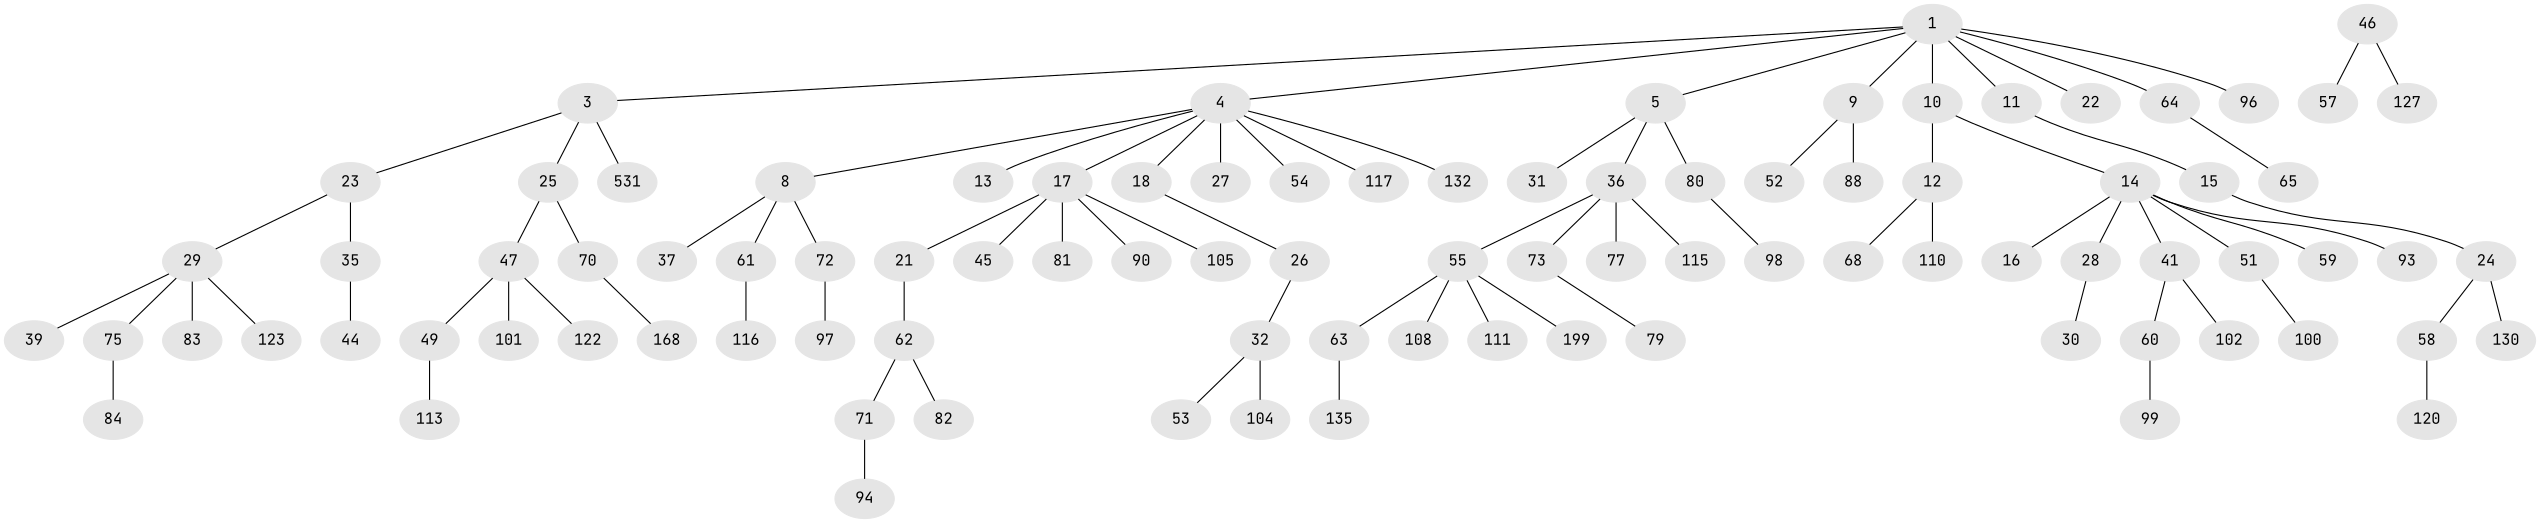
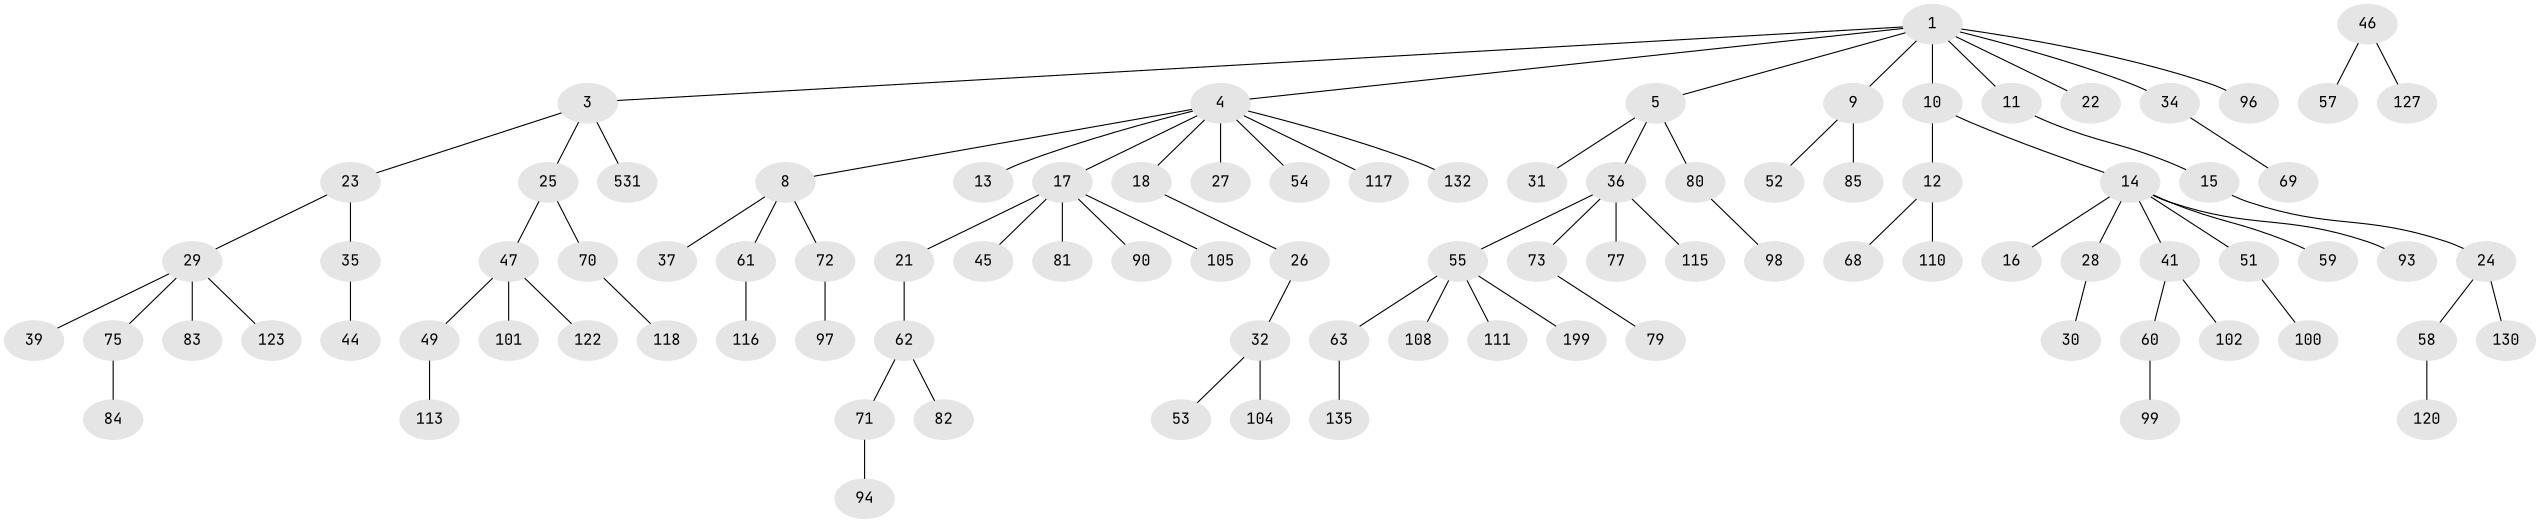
node "64": label "64" -> "34"
node "88": label "88" -> "85"
node "65": label "65" -> "69"
node "168": label "168" -> "118"
